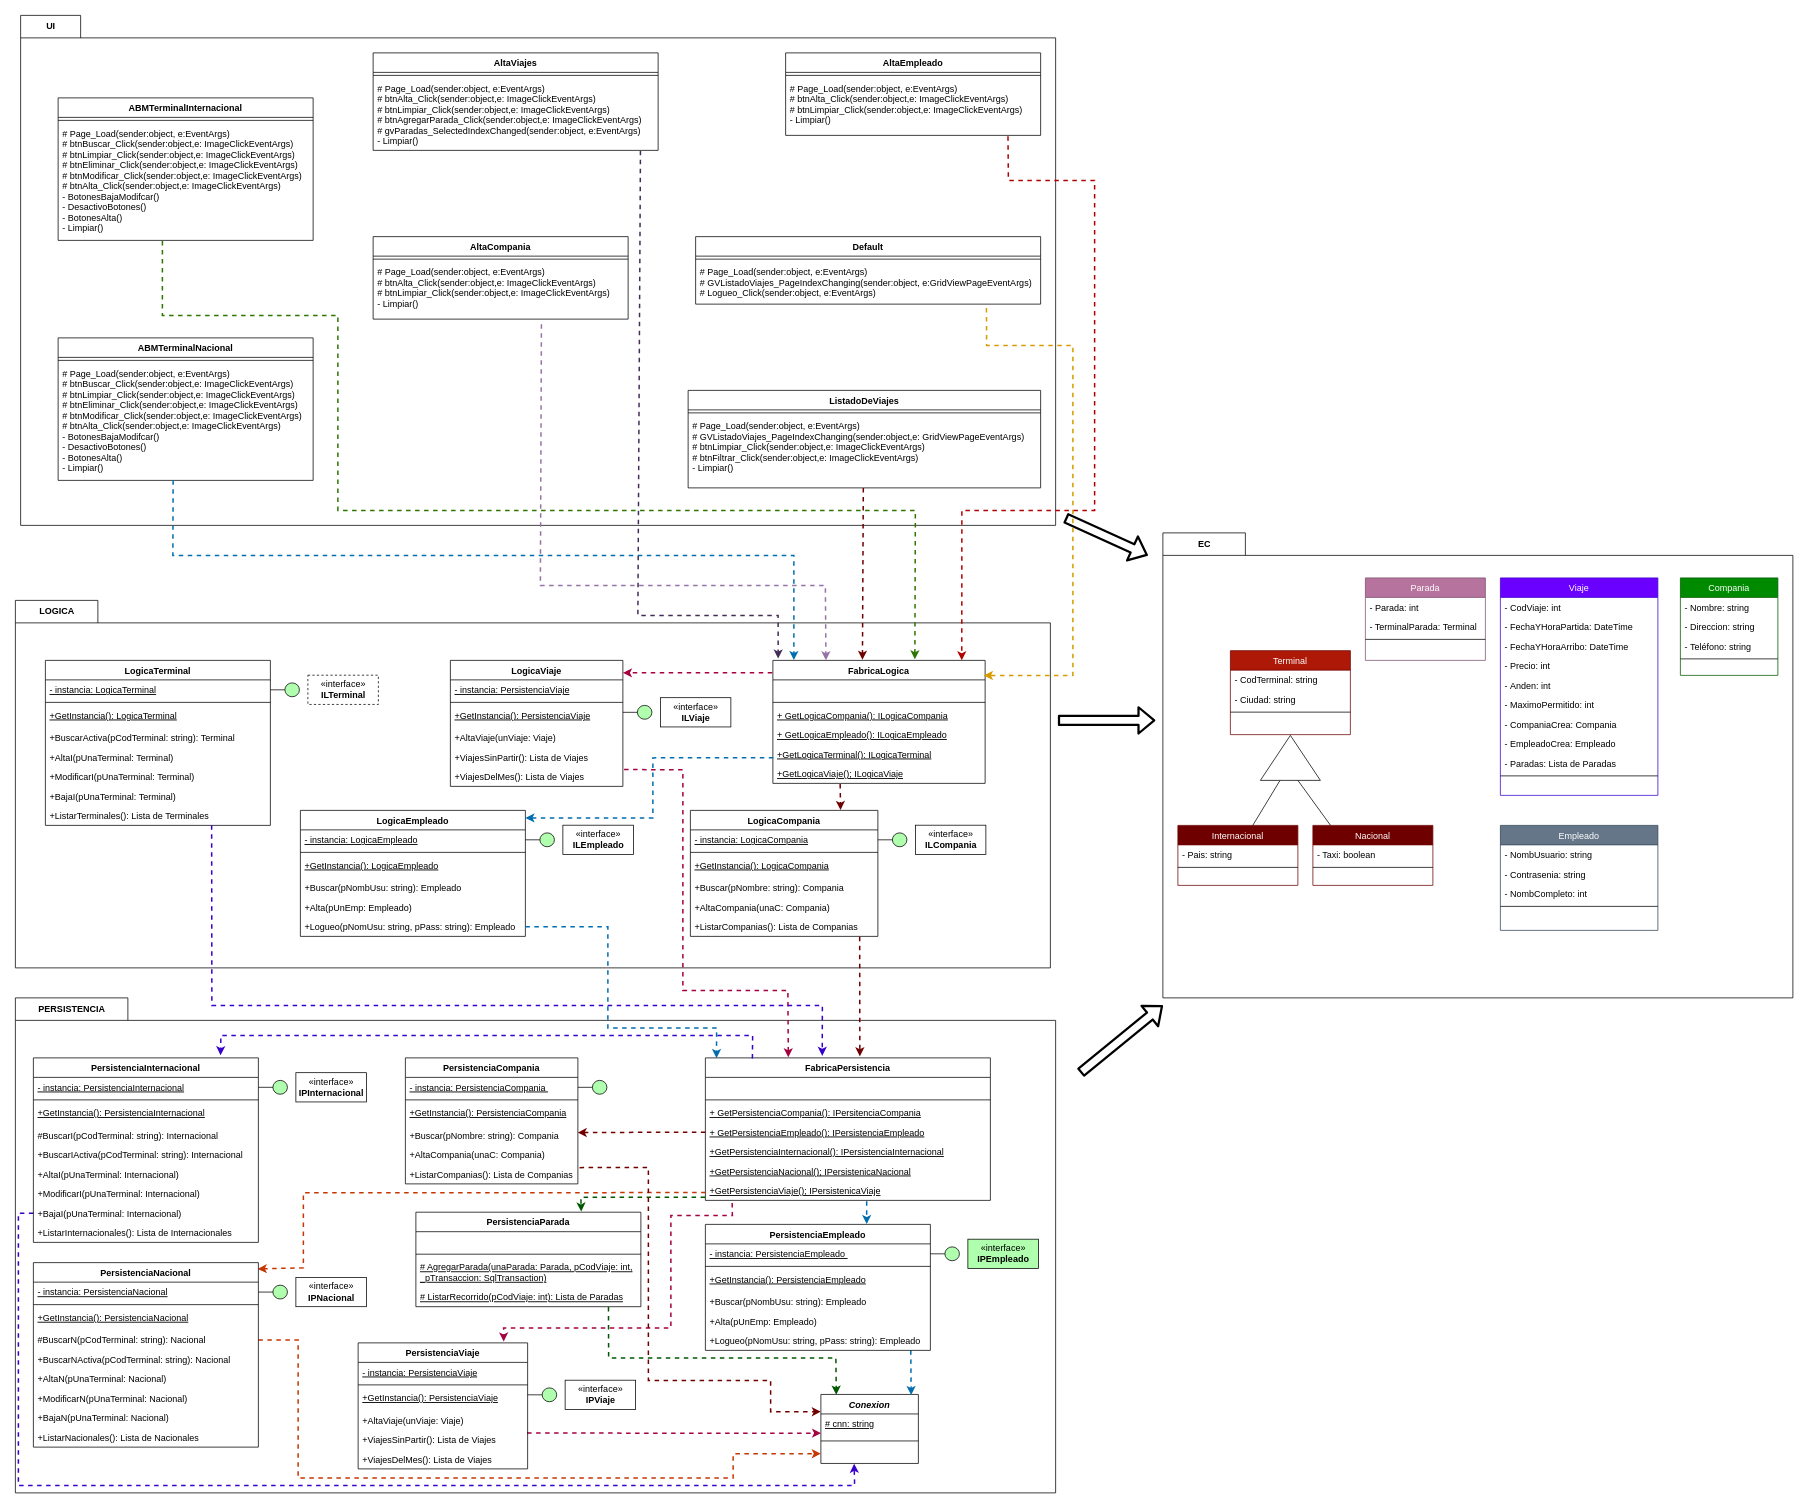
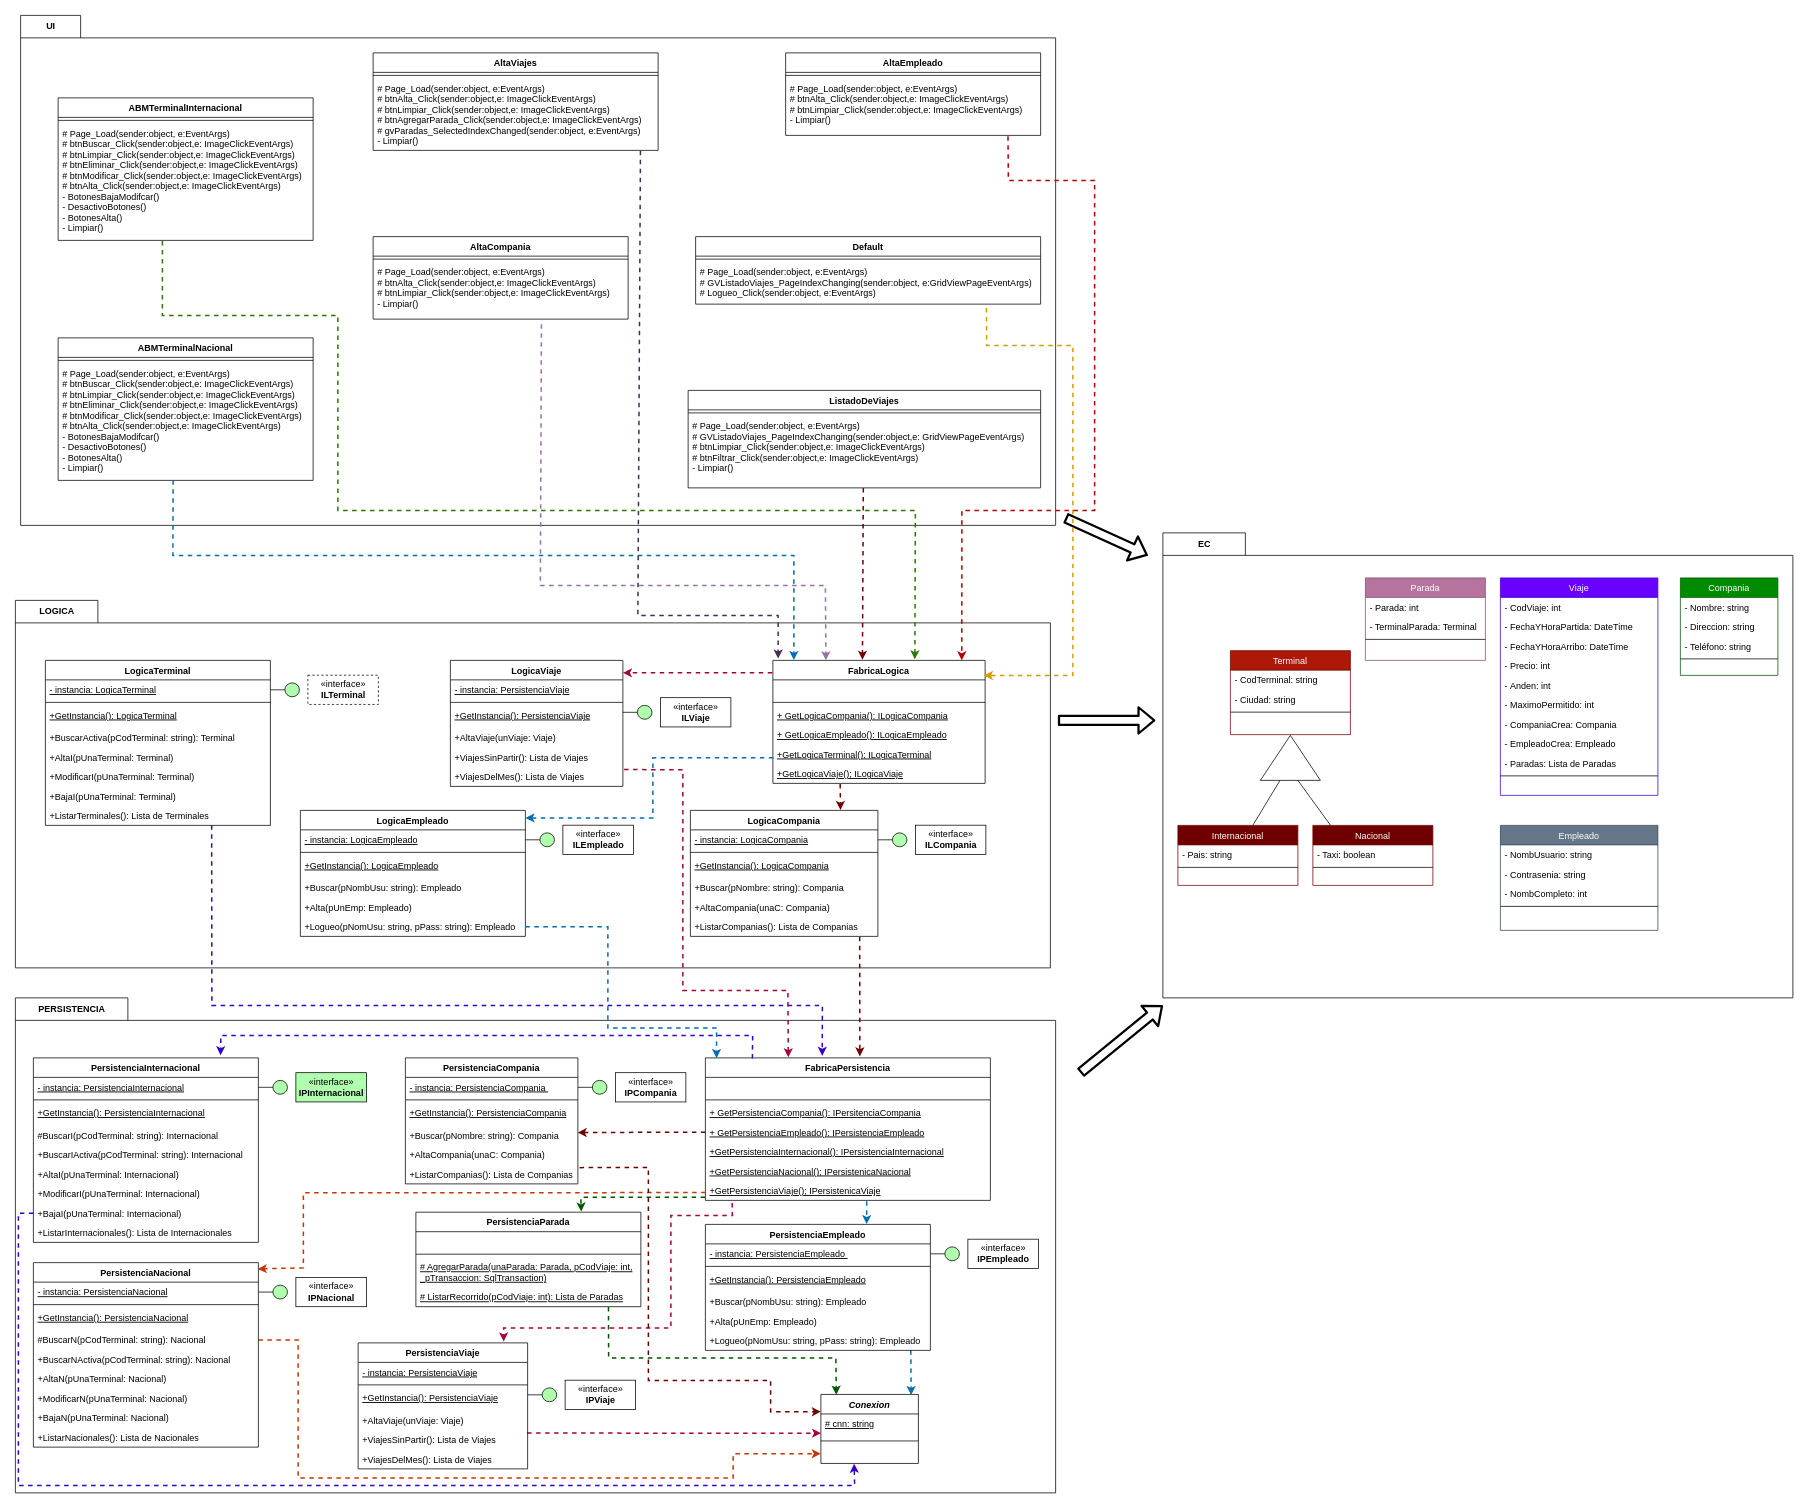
node "«interface» IPInternacional": fillcolor #ffffff -> #afffaf
node "«interface» IPCompania": added
node "«interface» IPEmpleado": fillcolor #afffaf -> #ffffff
